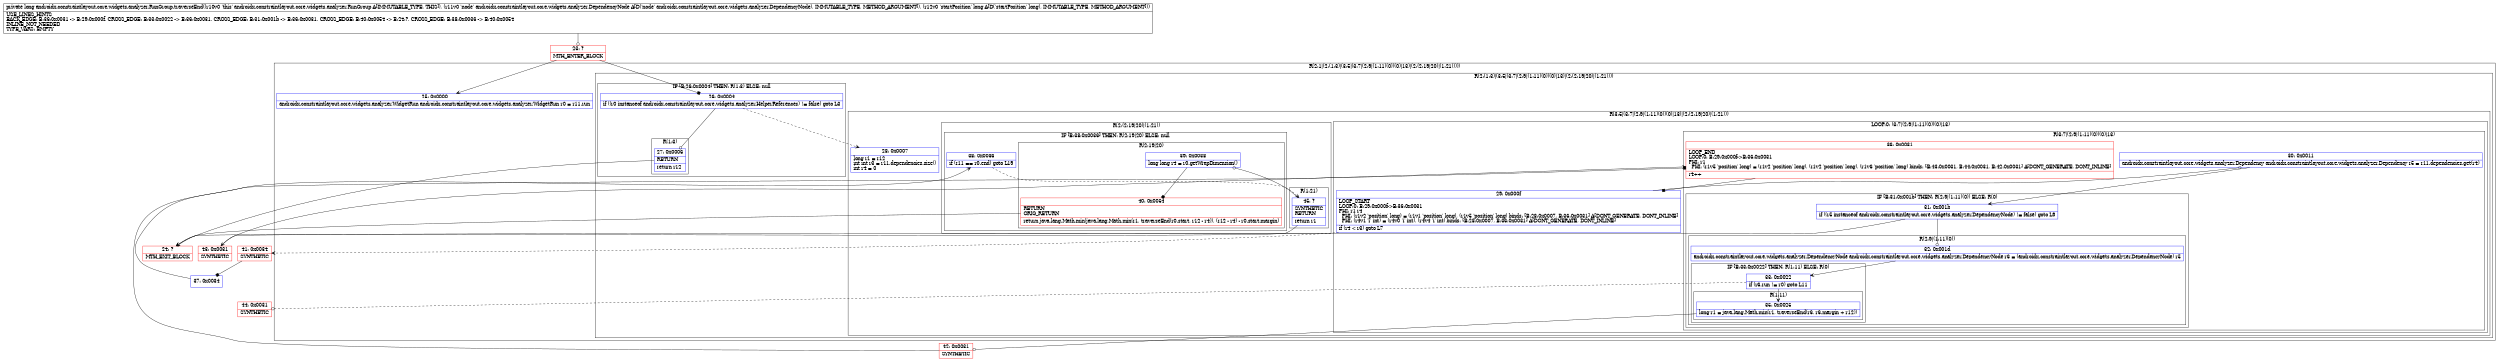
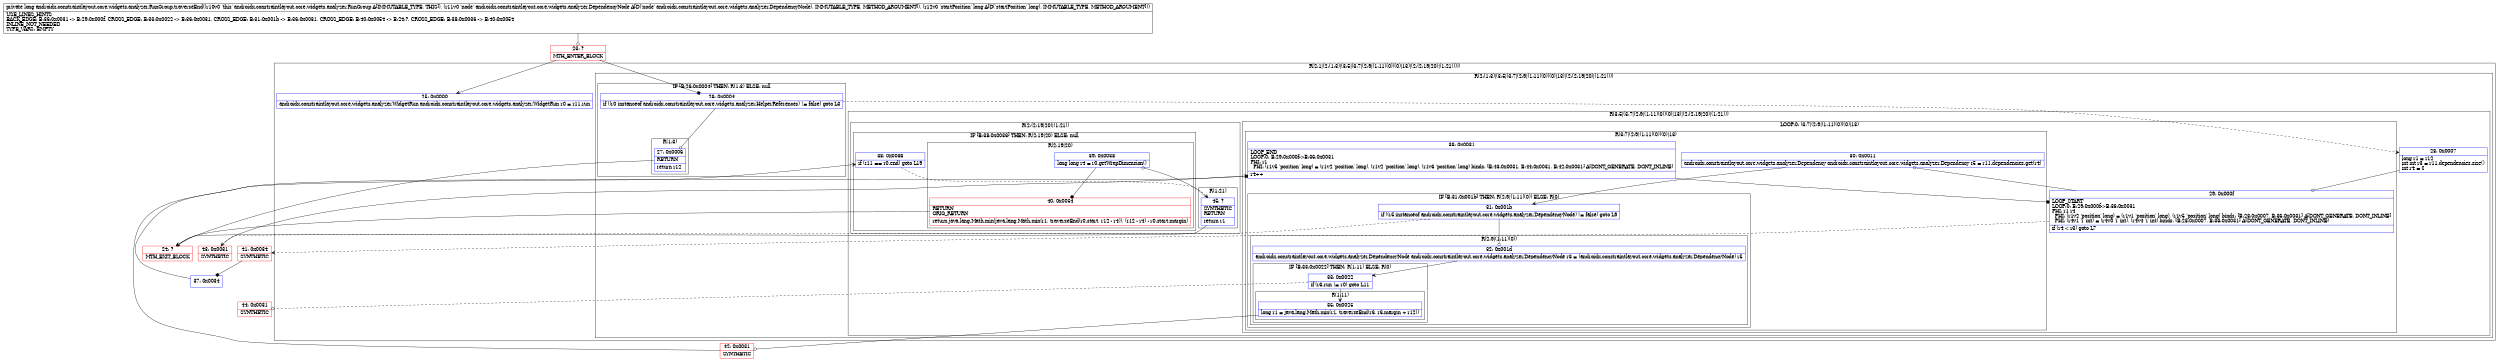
node "36: 0x0031": color red -> blue
edge "28: 0x0007" -> "29: 0x000f": added
edge "31: 0x001b" -> "43: 0x0031": style solid -> dashed
